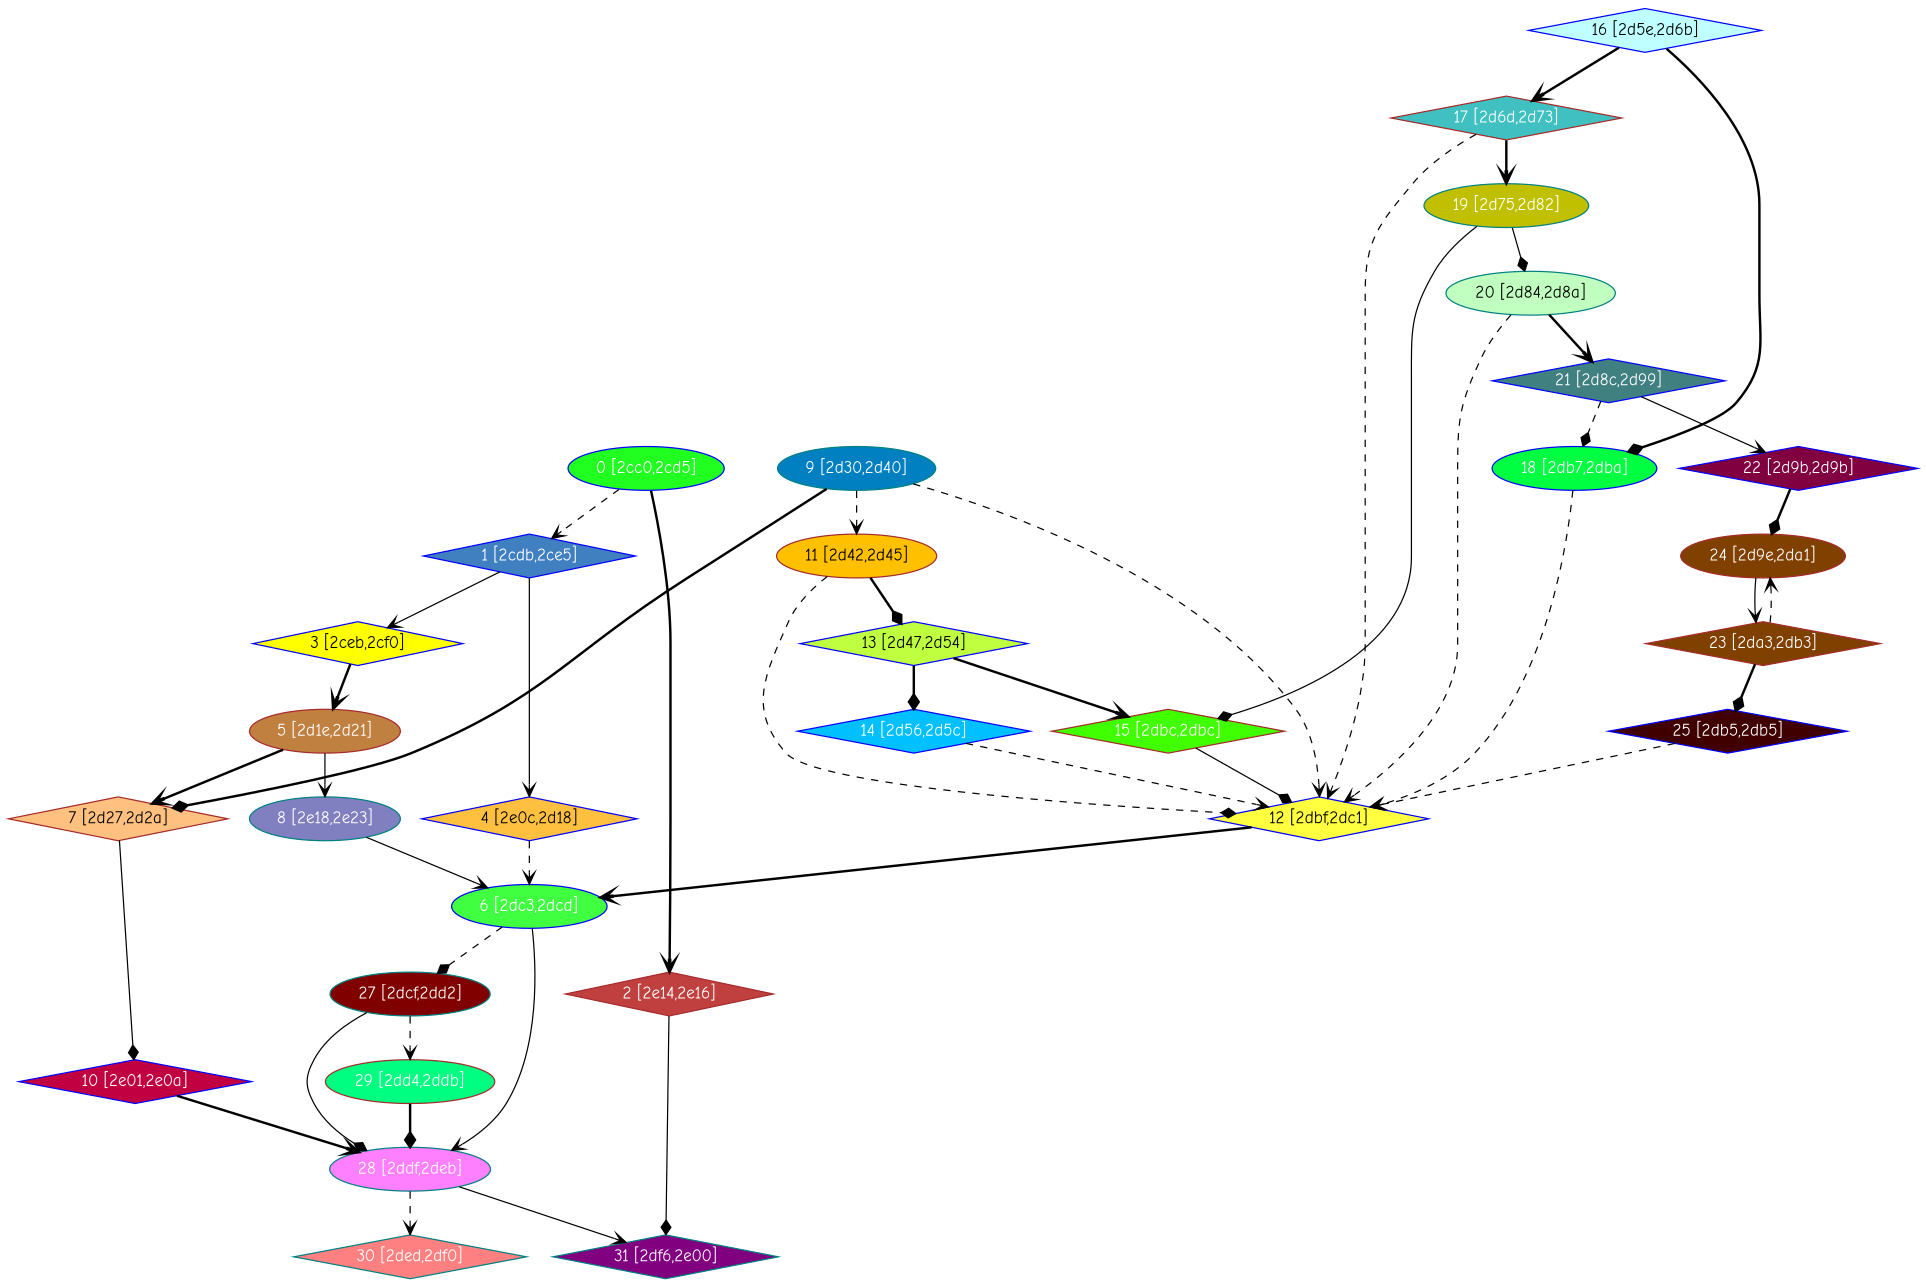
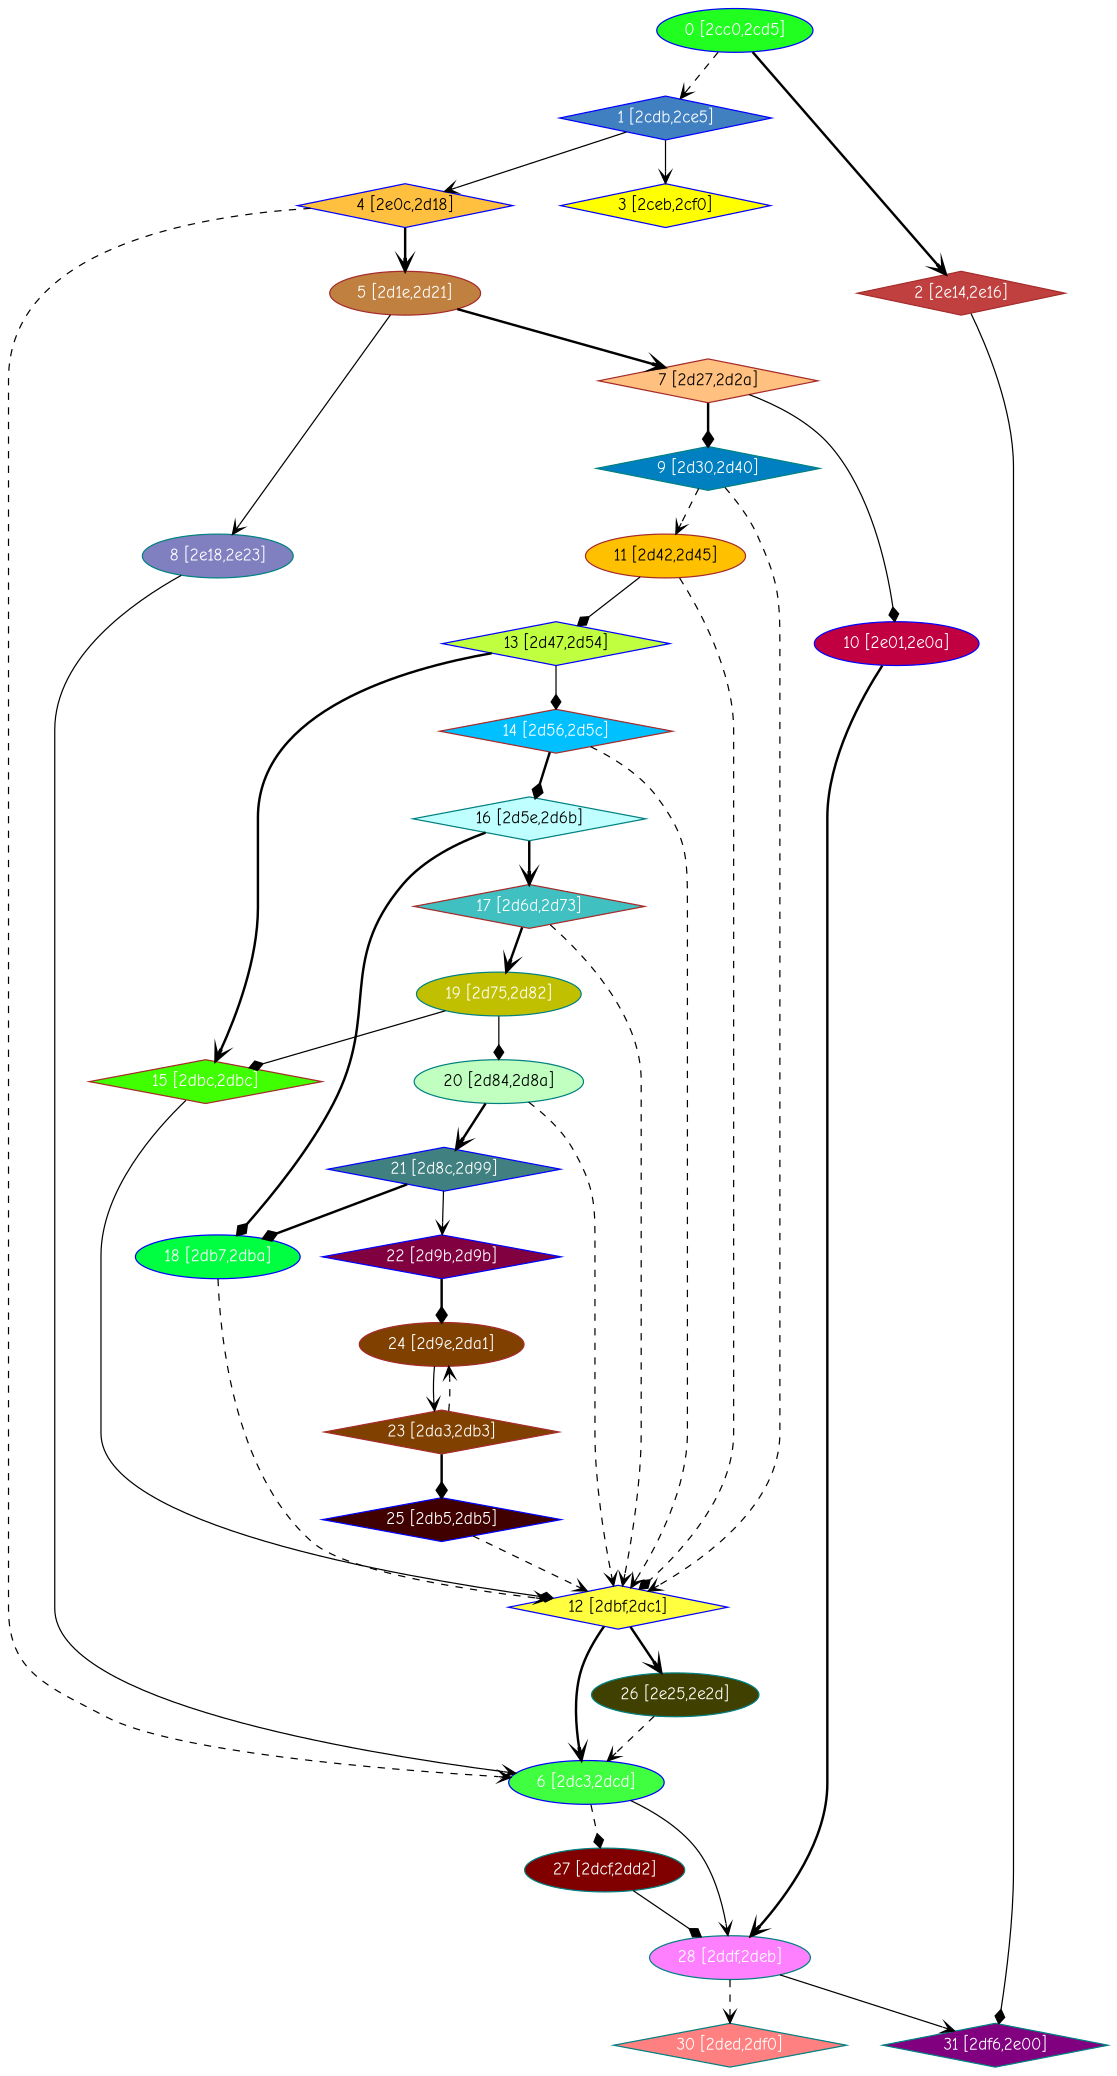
node "16 [2d5e,2d6b]": color blue -> teal
edge "21 [2d8c,2d99]" -> "18 [2db7,2dba]": style dashed -> bold
node "9 [2d30,2d40]": shape ellipse -> diamond
edge "11 [2d42,2d45]" -> "13 [2d47,2d54]": style bold -> solid
edge "13 [2d47,2d54]" -> "14 [2d56,2d5c]": style bold -> solid
edge "3 [2ceb,2cf0]" -> "5 [2d1e,2d21]": now "4 [2e0c,2d18]" -> "5 [2d1e,2d21]"
edge "9 [2d30,2d40]" -> "7 [2d27,2d2a]": reversed
node "14 [2d56,2d5c]": color blue -> brown
edge "14 [2d56,2d5c]" -> "16 [2d5e,2d6b]": added
node "10 [2e01,2e0a]": shape diamond -> ellipse
node "29 [2dd4,2ddb]": removed
node "26 [2e25,2e2d]": added
